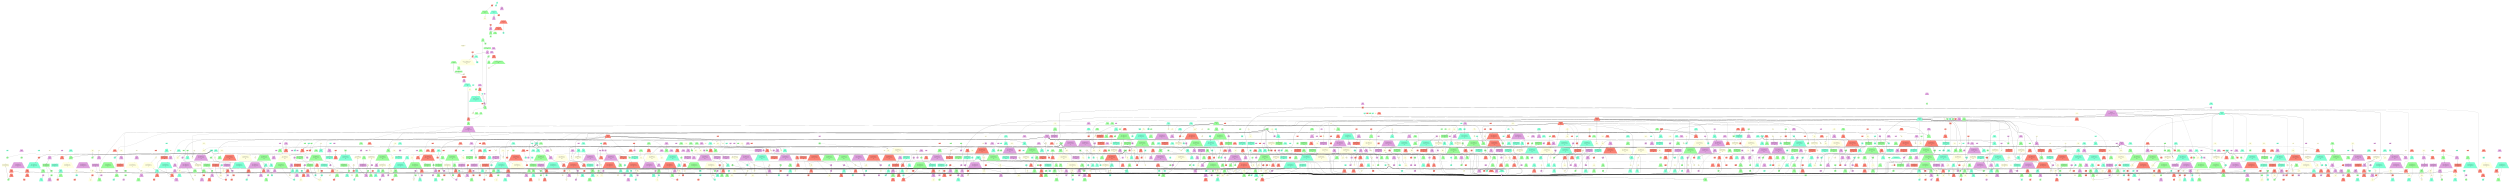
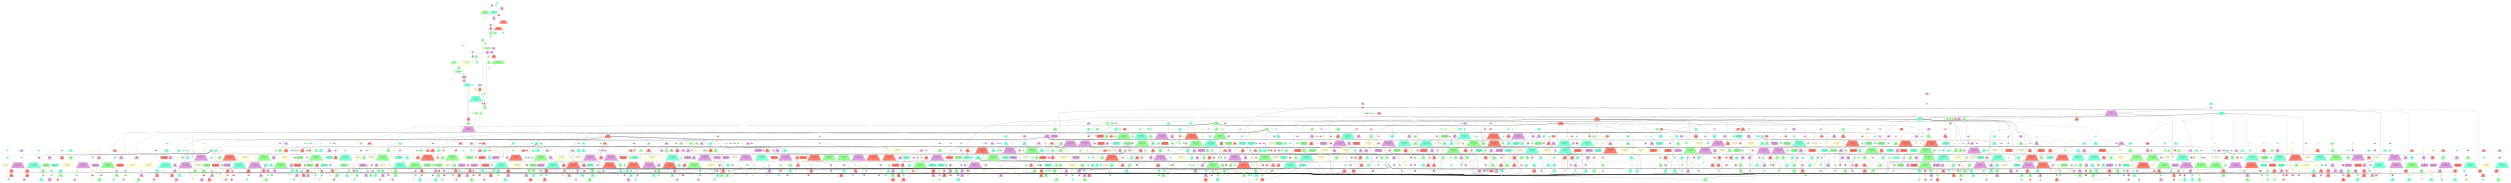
node "170.0 ID: 3305": fillcolor salmon -> palegreen
